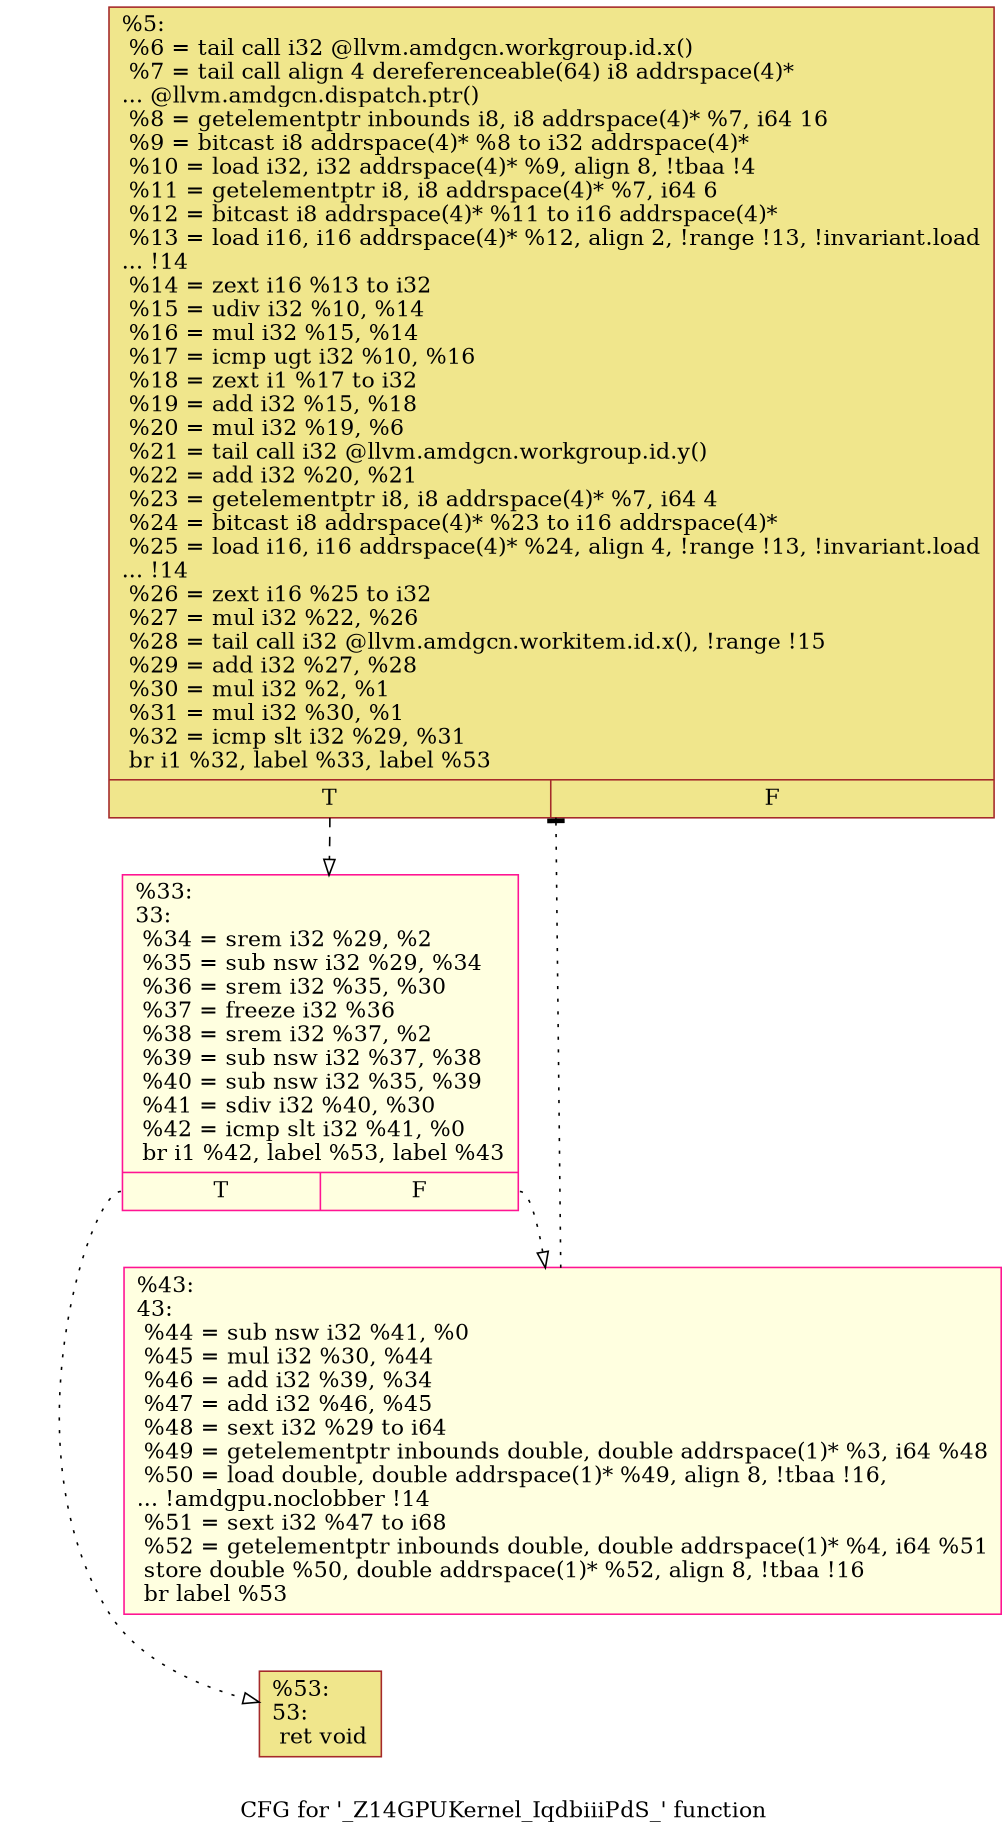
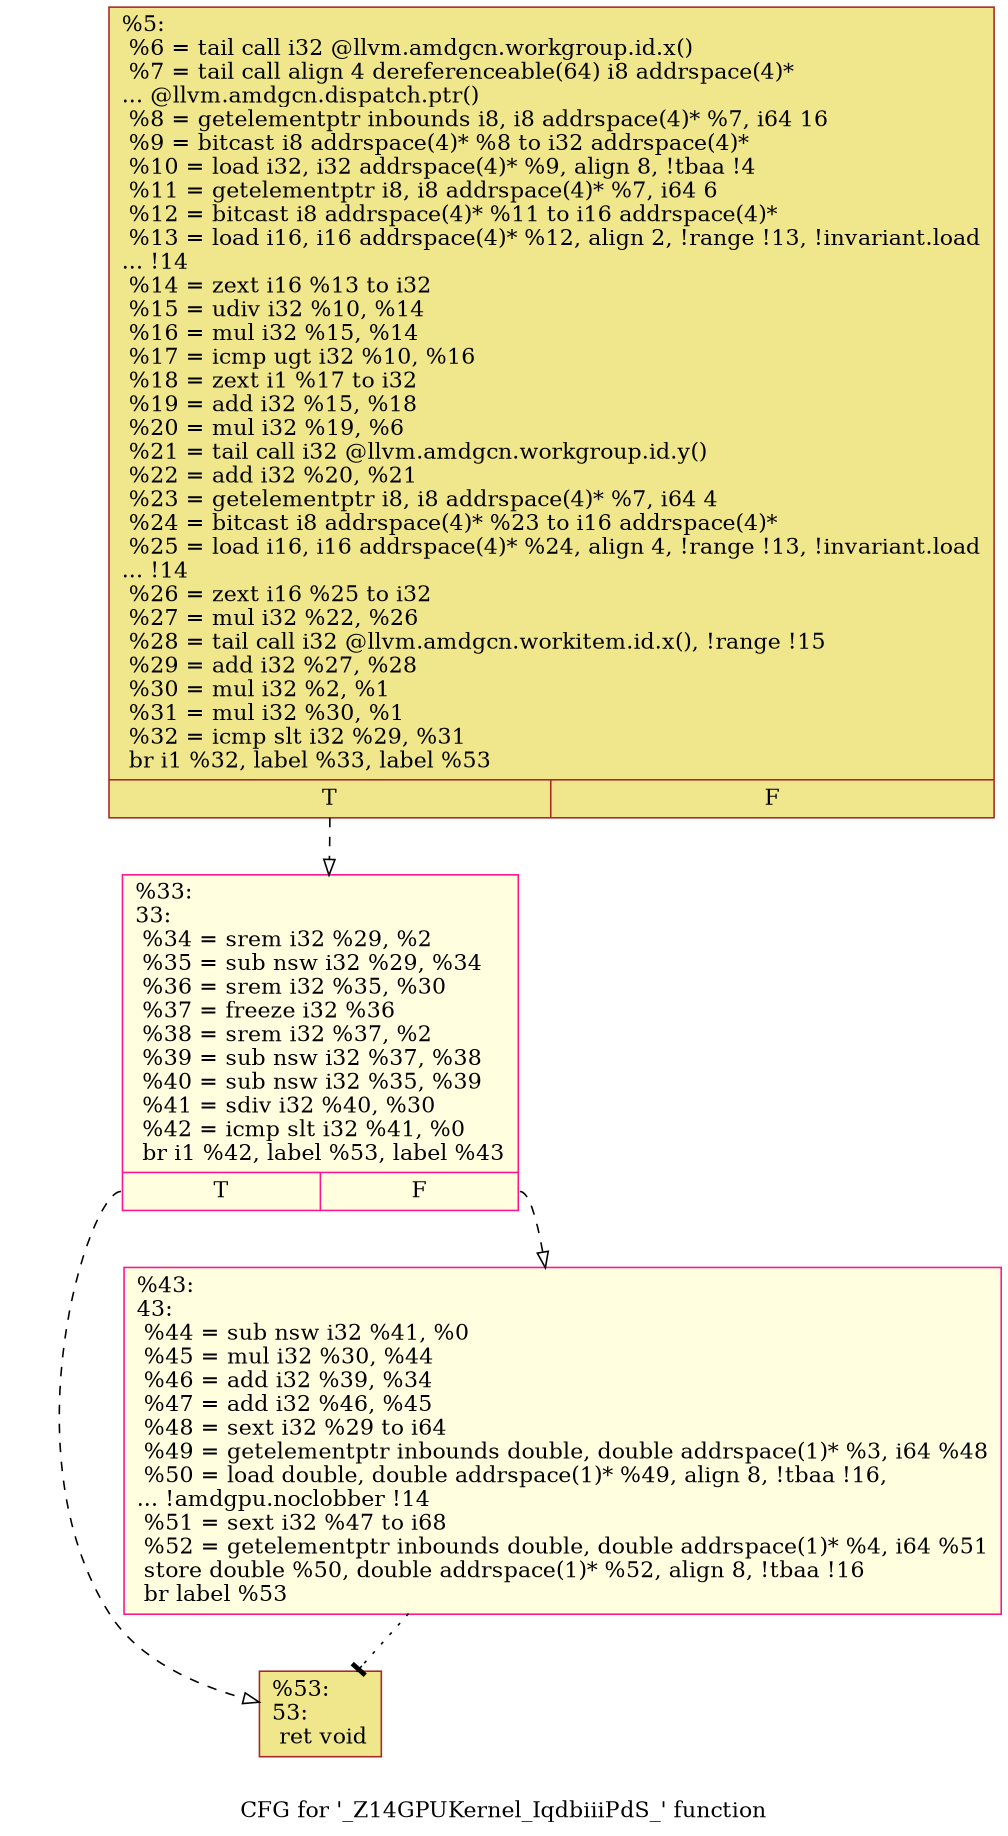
edge "%43:" -> "%5:": now "%43:" -> "%53:"
edge "%33:" -> "%43:": style dotted -> dashed
edge "%33:" -> "%53:": style dotted -> dashed
